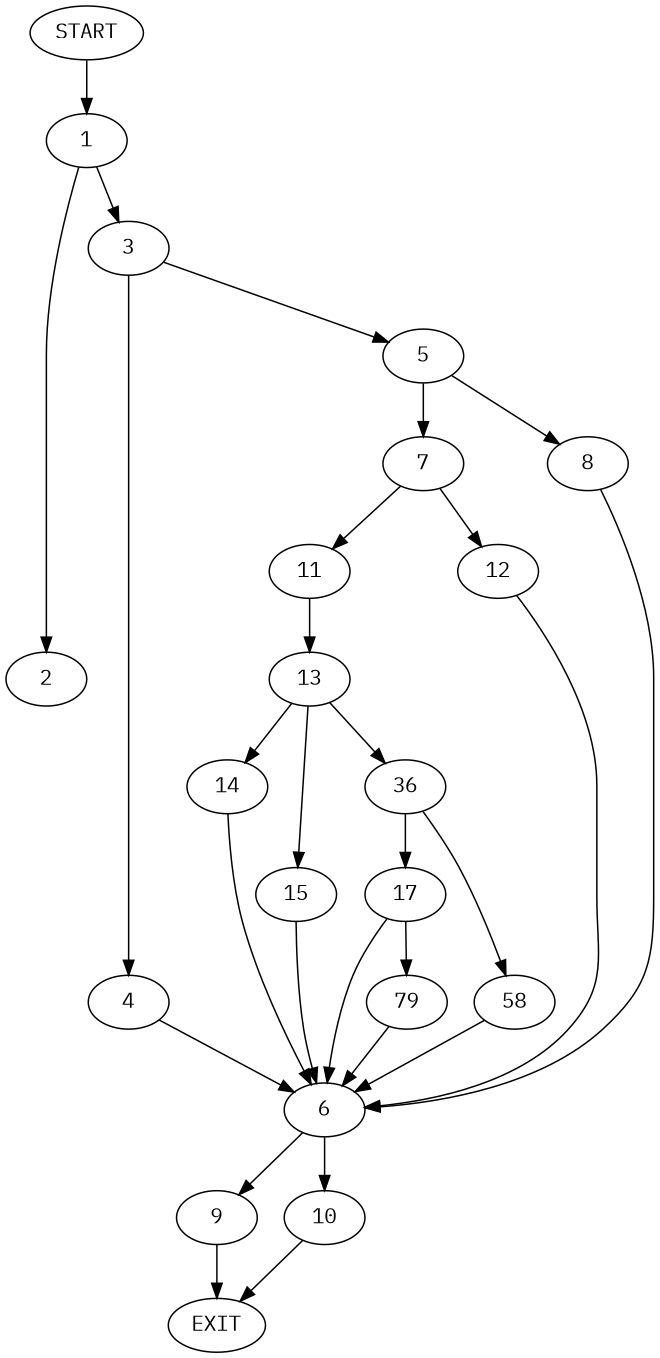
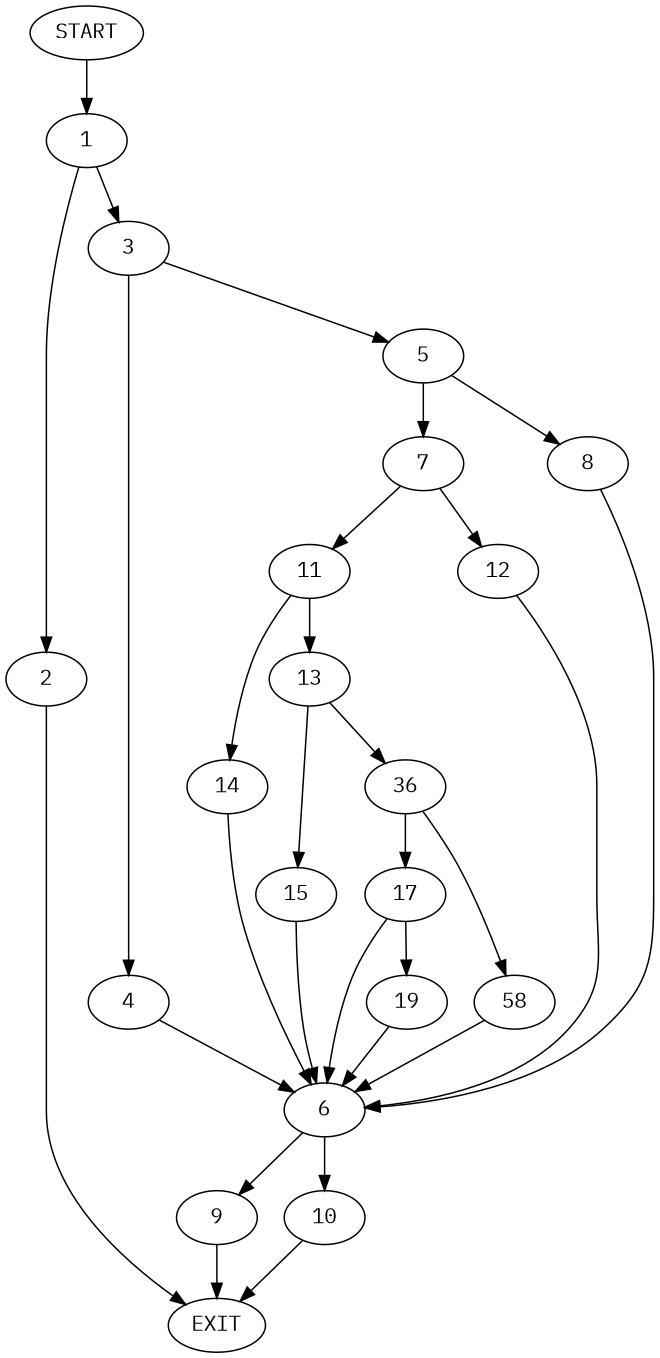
edge "13" -> "14": now "11" -> "14"
node "79": label "79" -> "19"
edge "2" -> "EXIT": added
